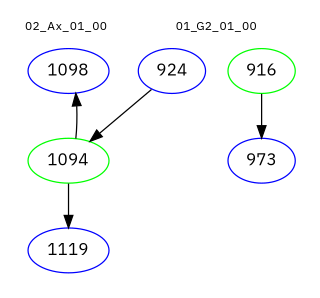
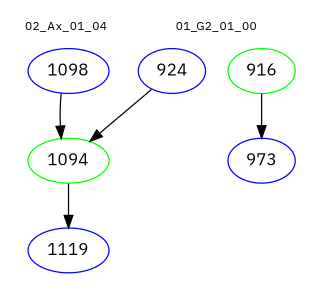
cluster "02_Ax_01_00": label "02_Ax_01_00" -> "02_Ax_01_04"
edge "1094" -> "1098": reversed
